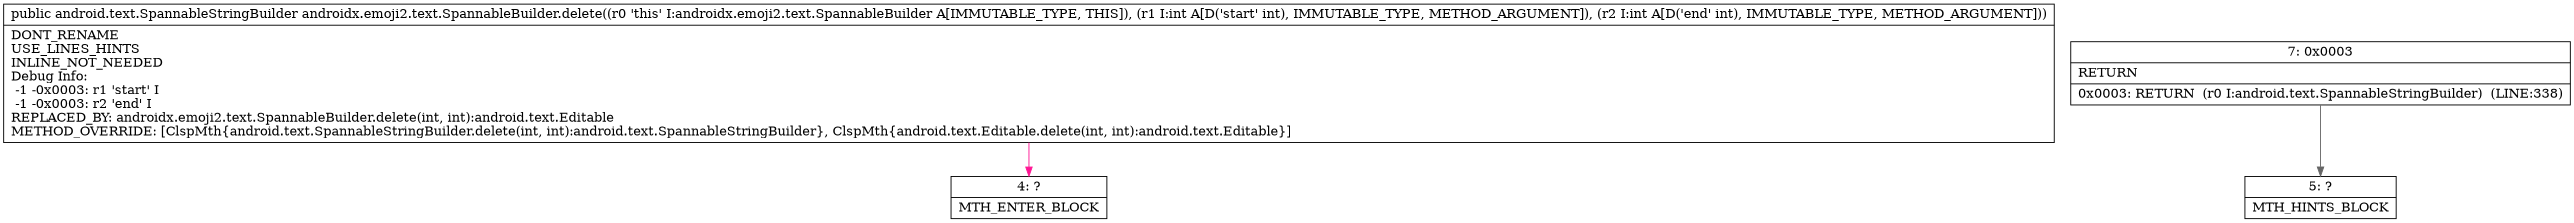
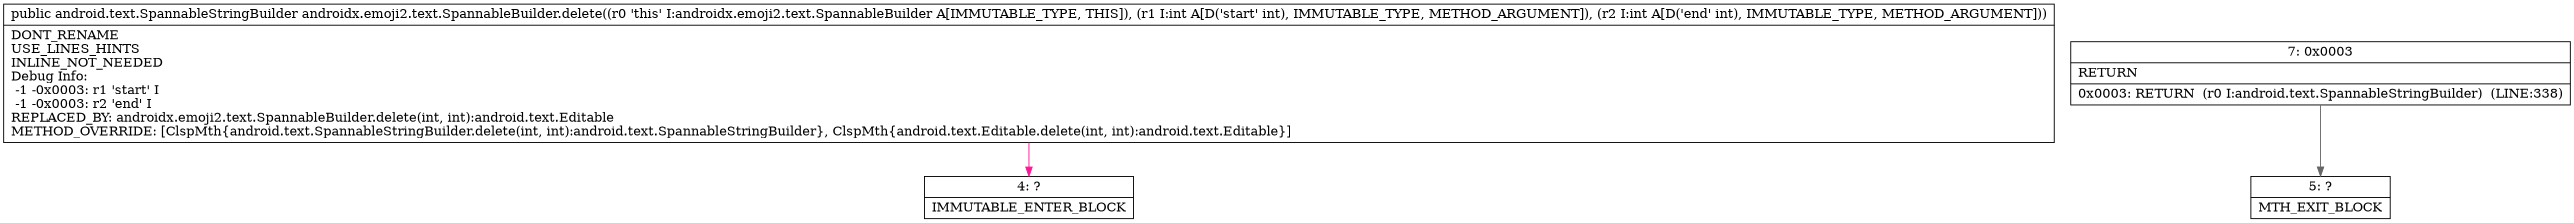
node "4: ?": text "MTH_ENTER_BLOCK" -> "IMMUTABLE_ENTER_BLOCK"
node "5: ?": text "MTH_HINTS_BLOCK" -> "MTH_EXIT_BLOCK"
